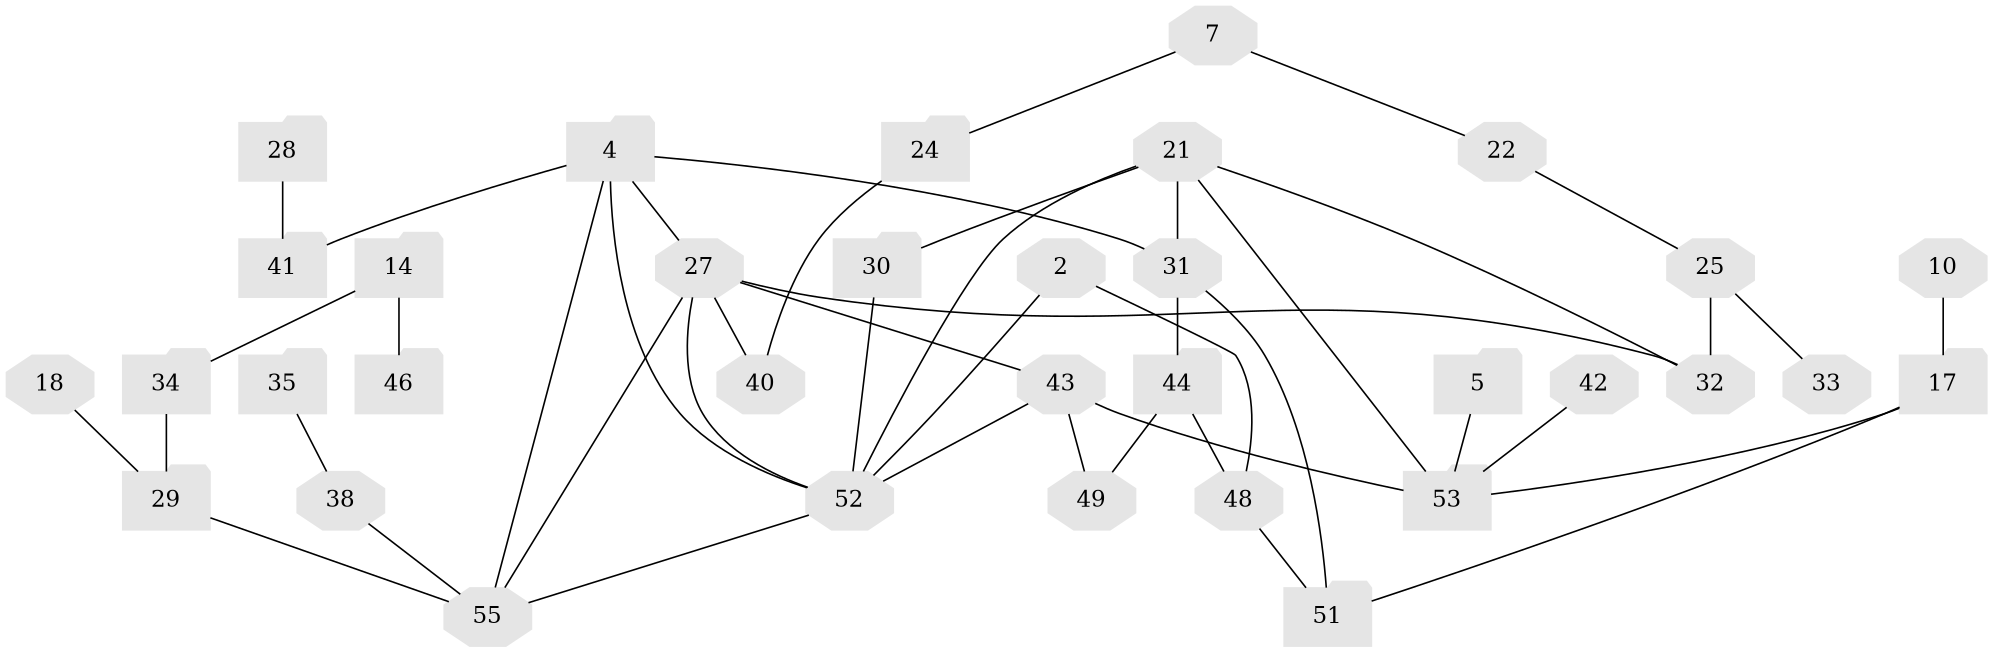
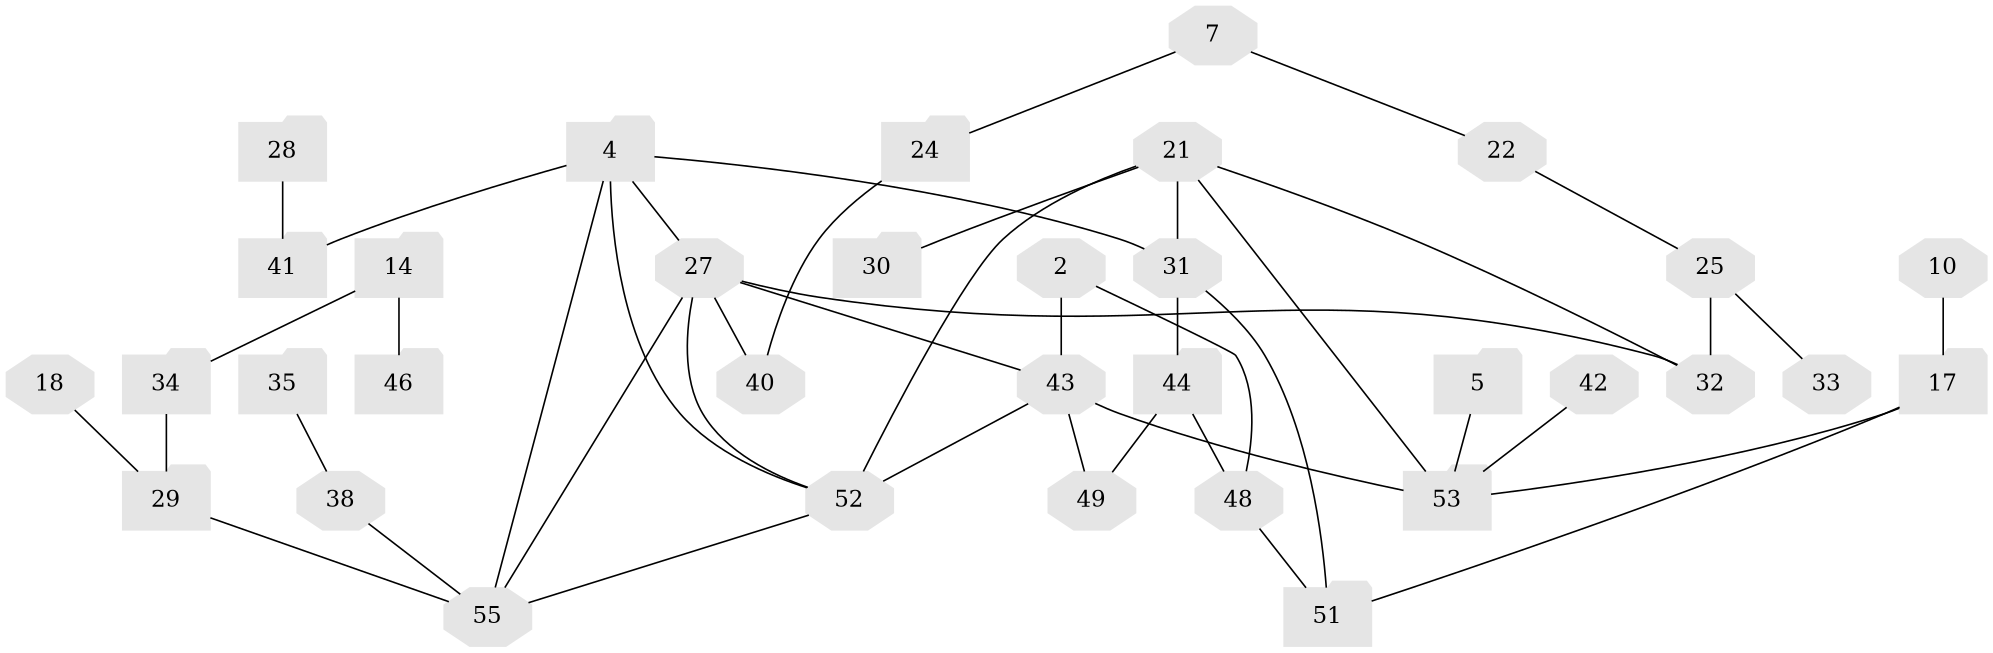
edge "30" -- "52": removed
edge "2" -- "52": now "2" -- "43"
